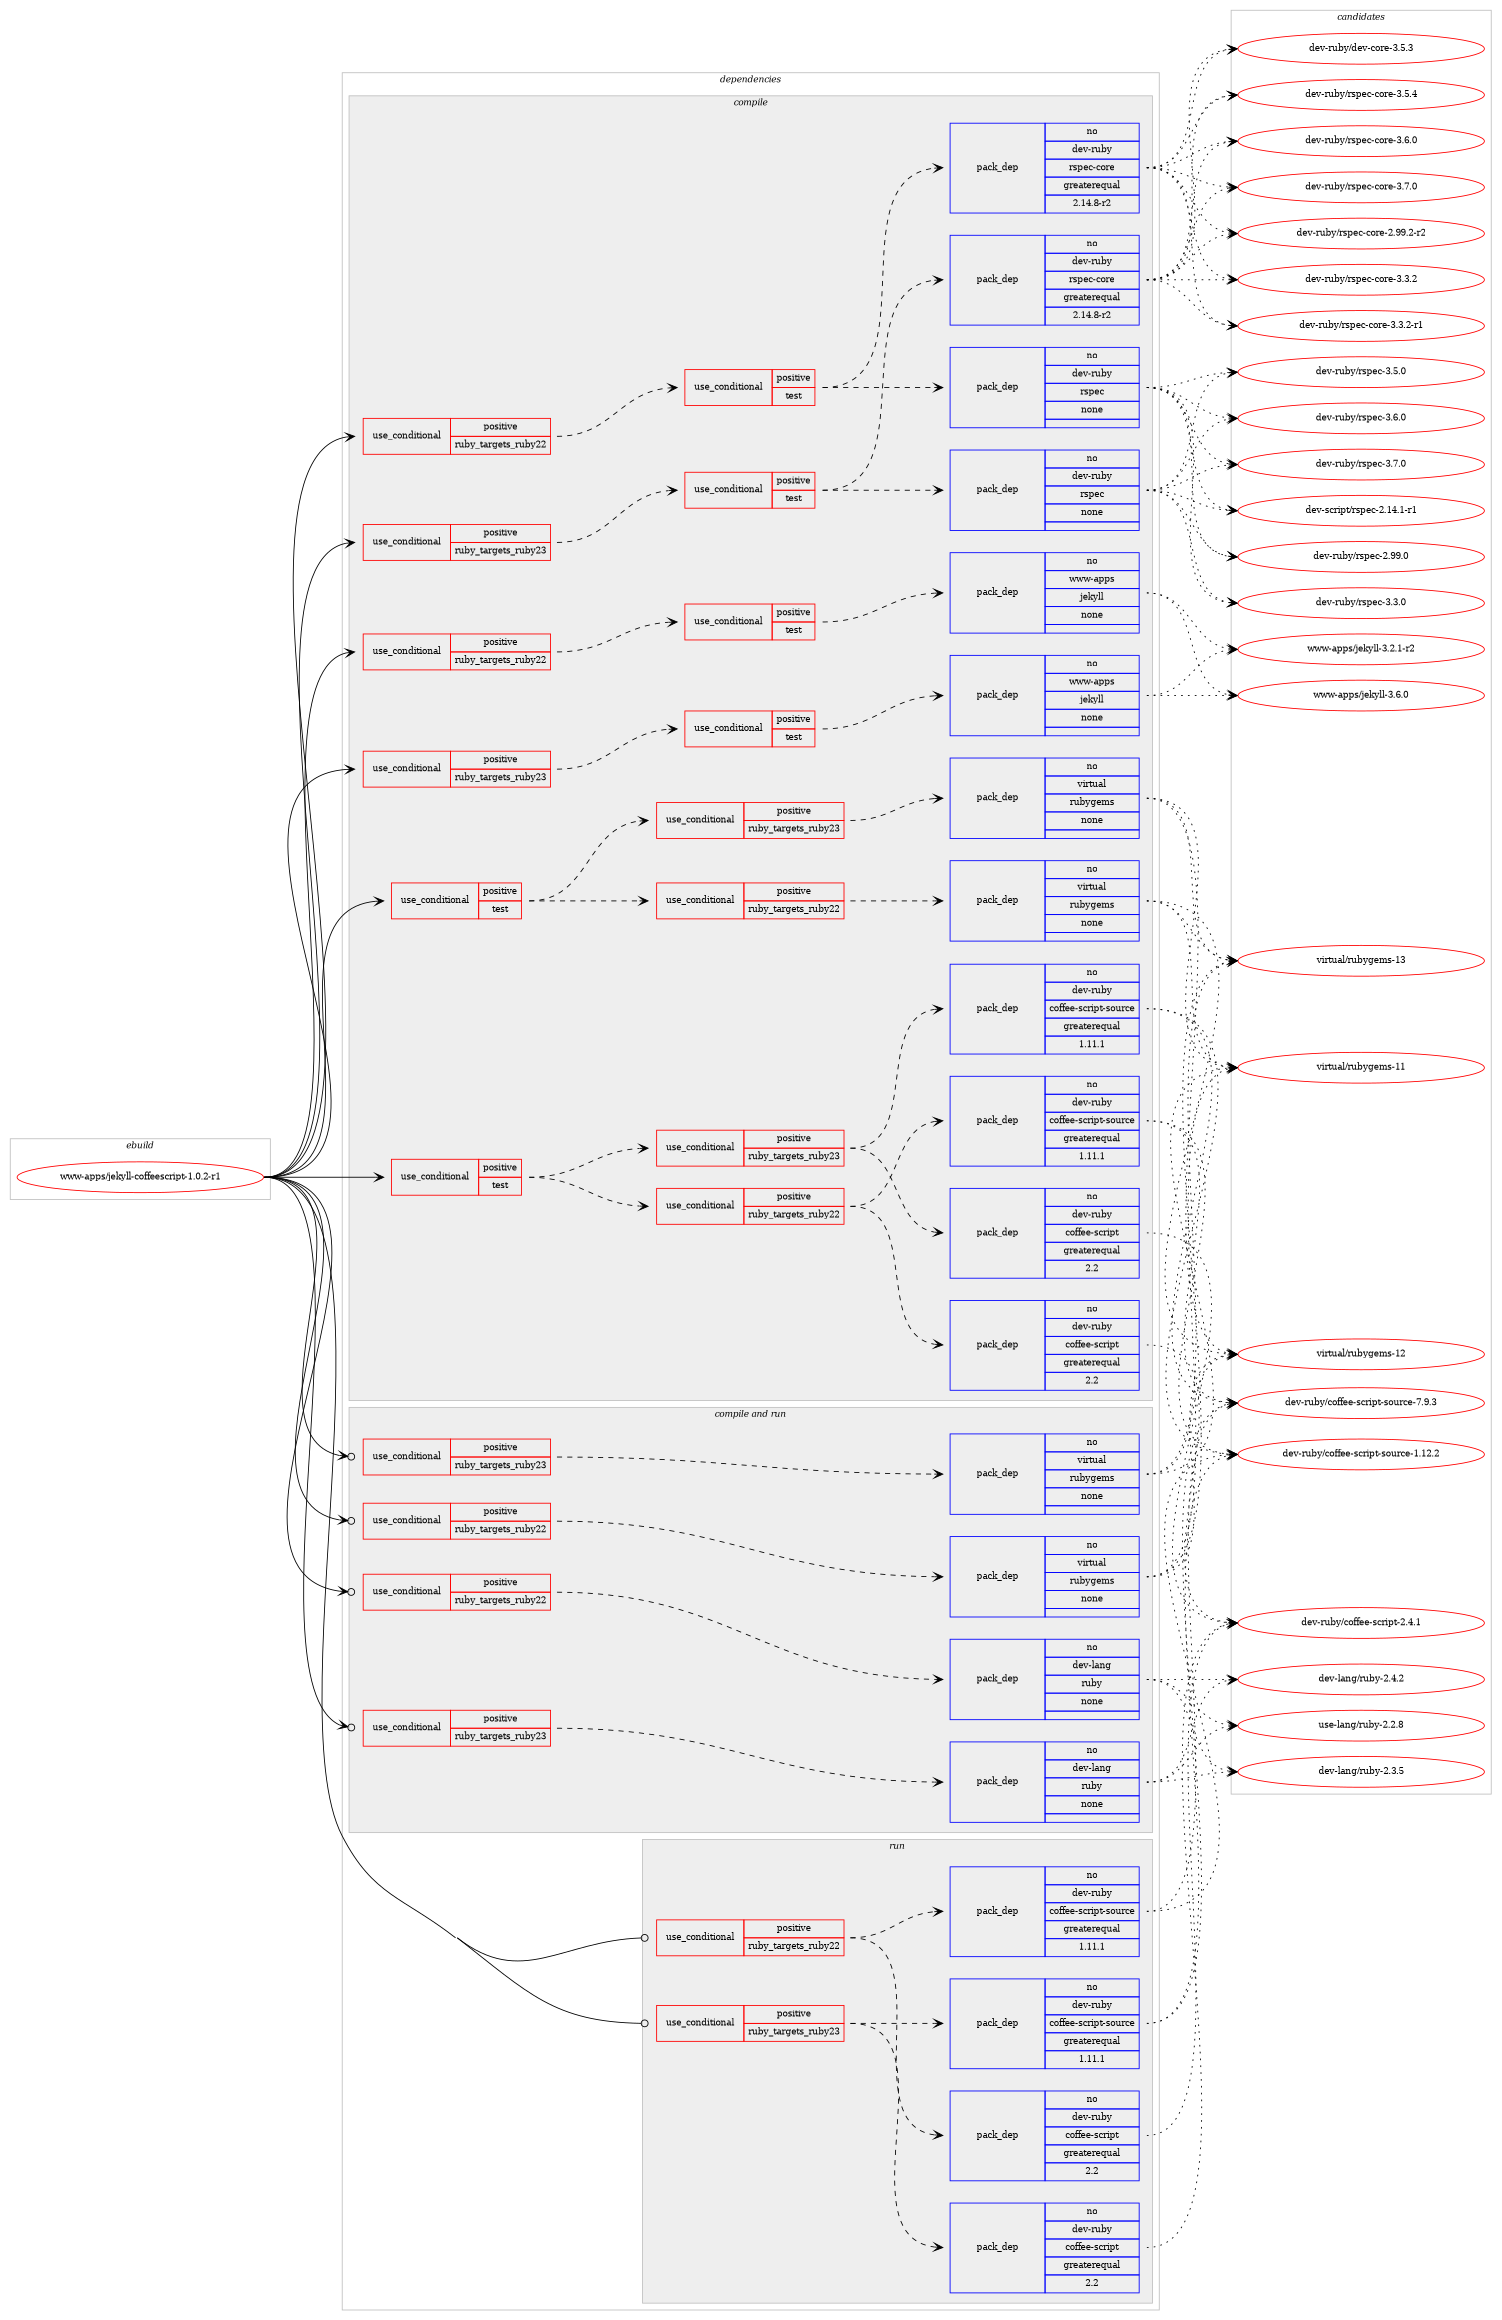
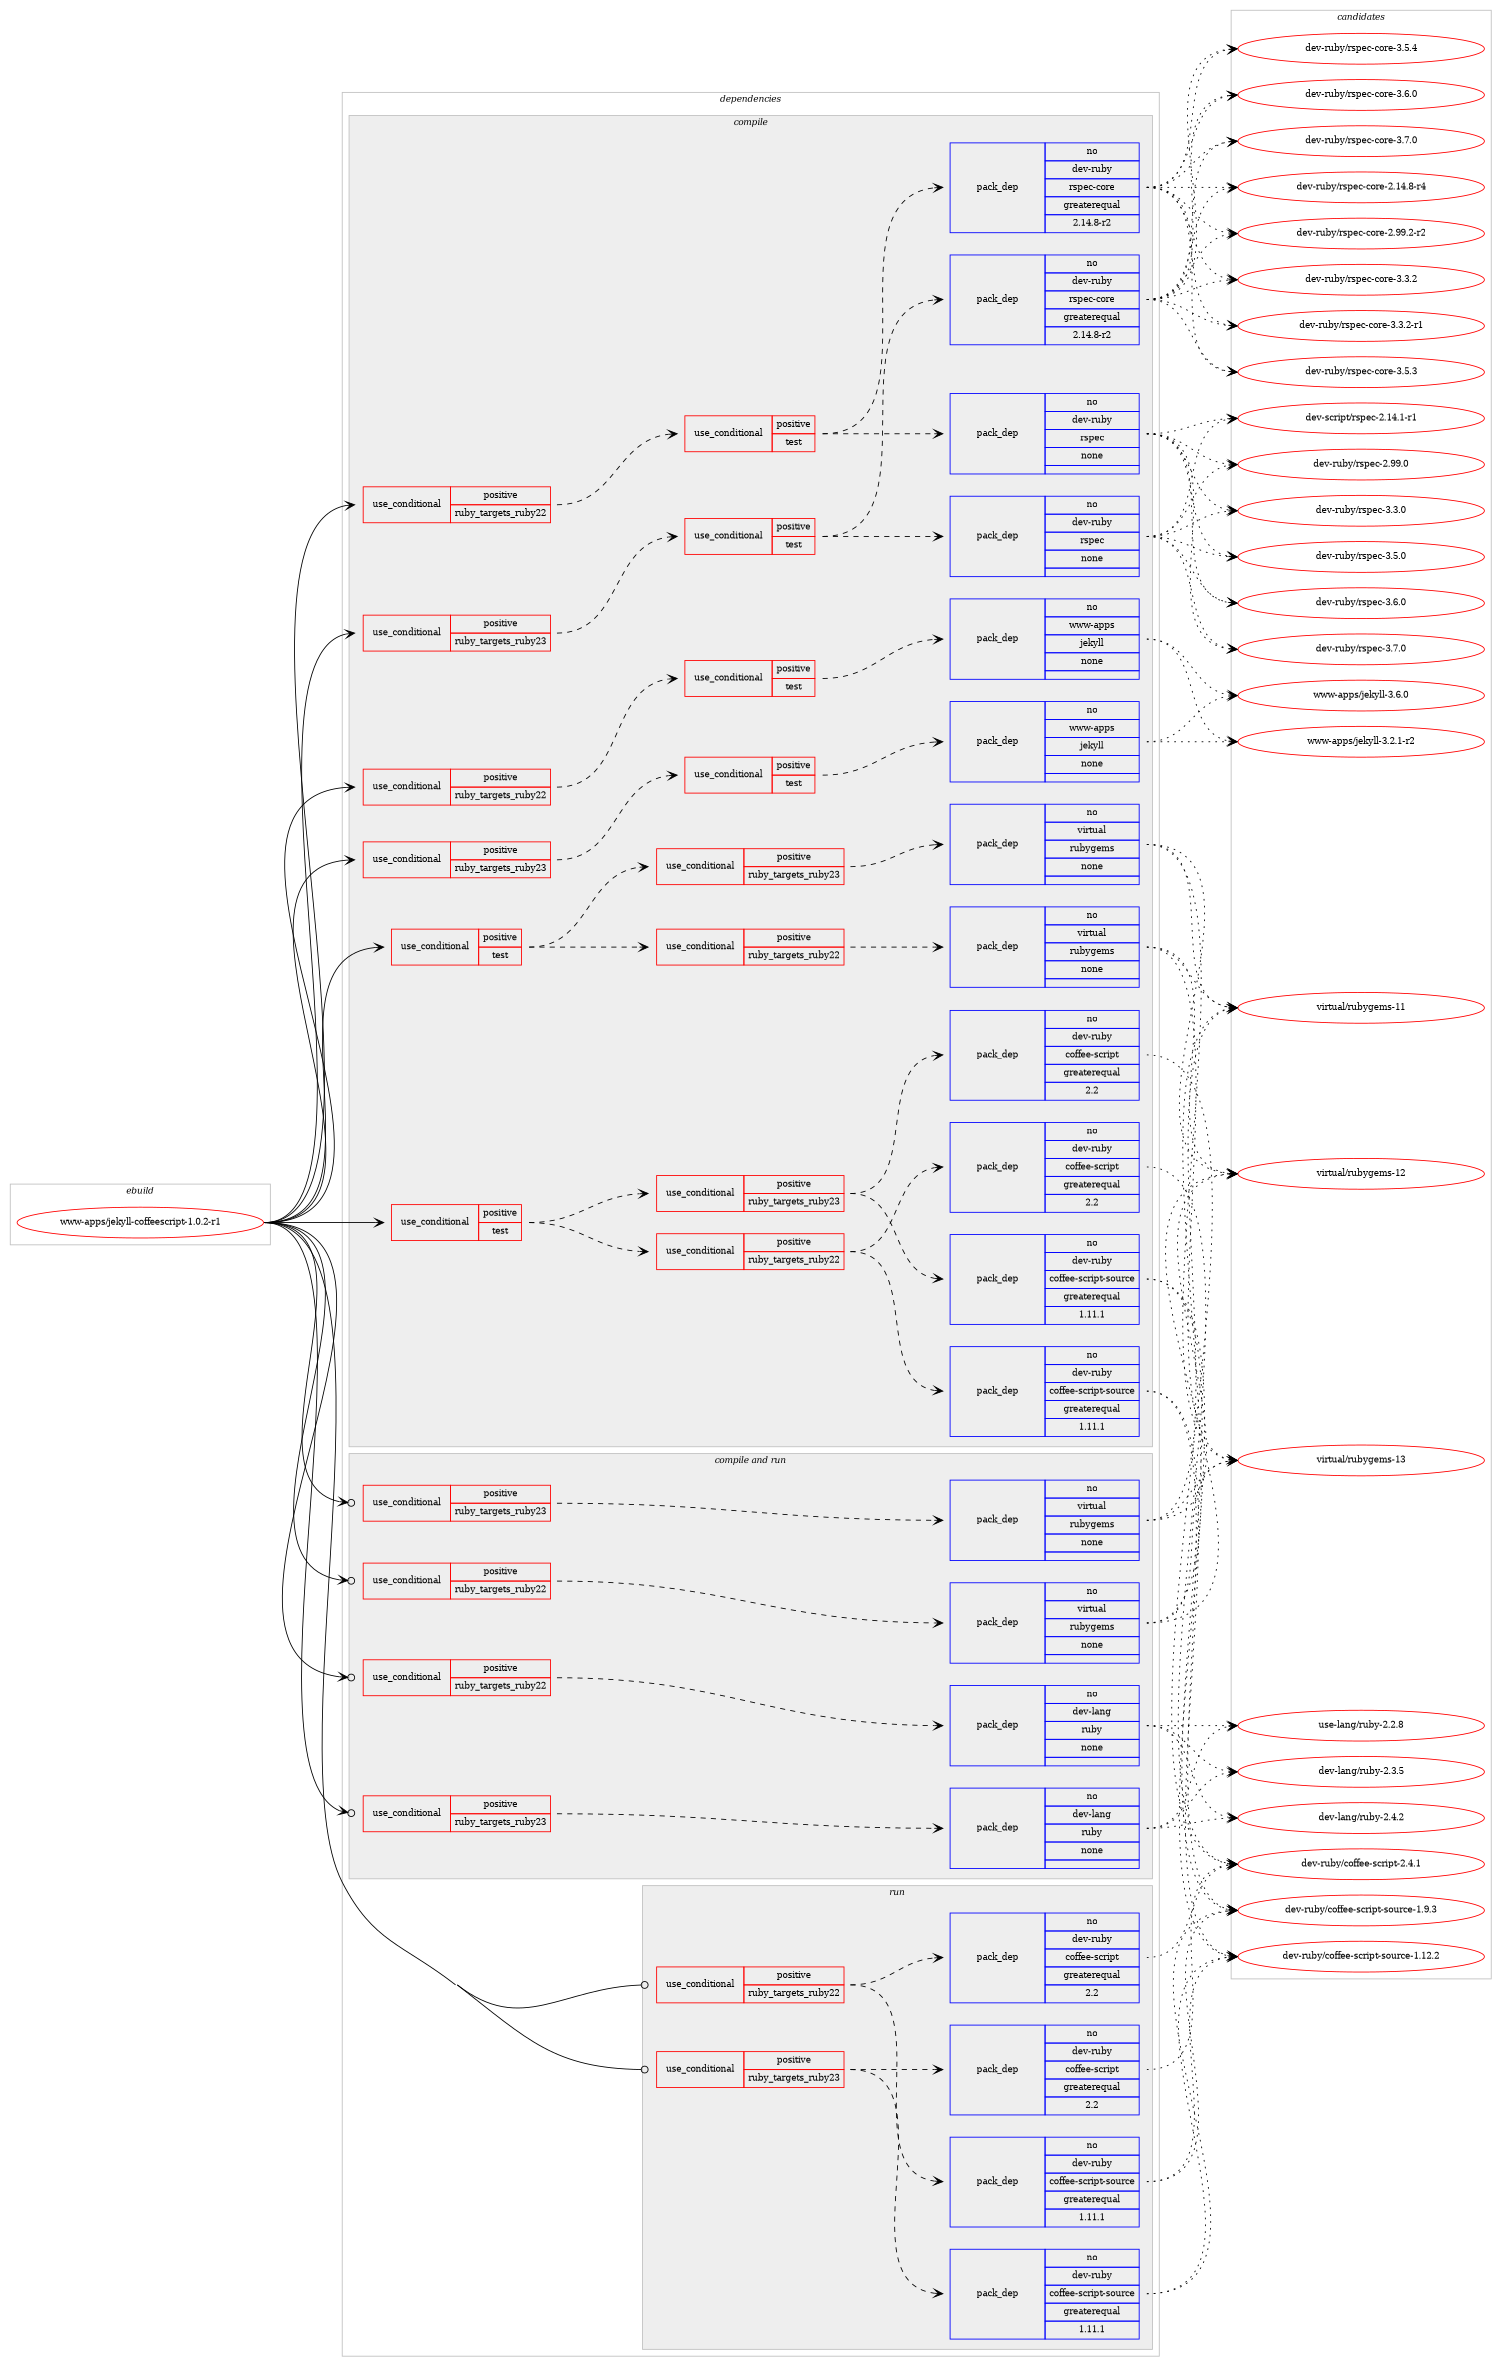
node "dev-ruby/dev-core-3.5.3": label "dev-ruby/dev-core-3.5.3" -> "dev-ruby/rspec-core-3.5.3"
node "dev-ruby/rspec-core-2.14.8-r4": added
node "dev-ruby/coffee-script-source-7.9.3": label "dev-ruby/coffee-script-source-7.9.3" -> "dev-ruby/coffee-script-source-1.9.3"
